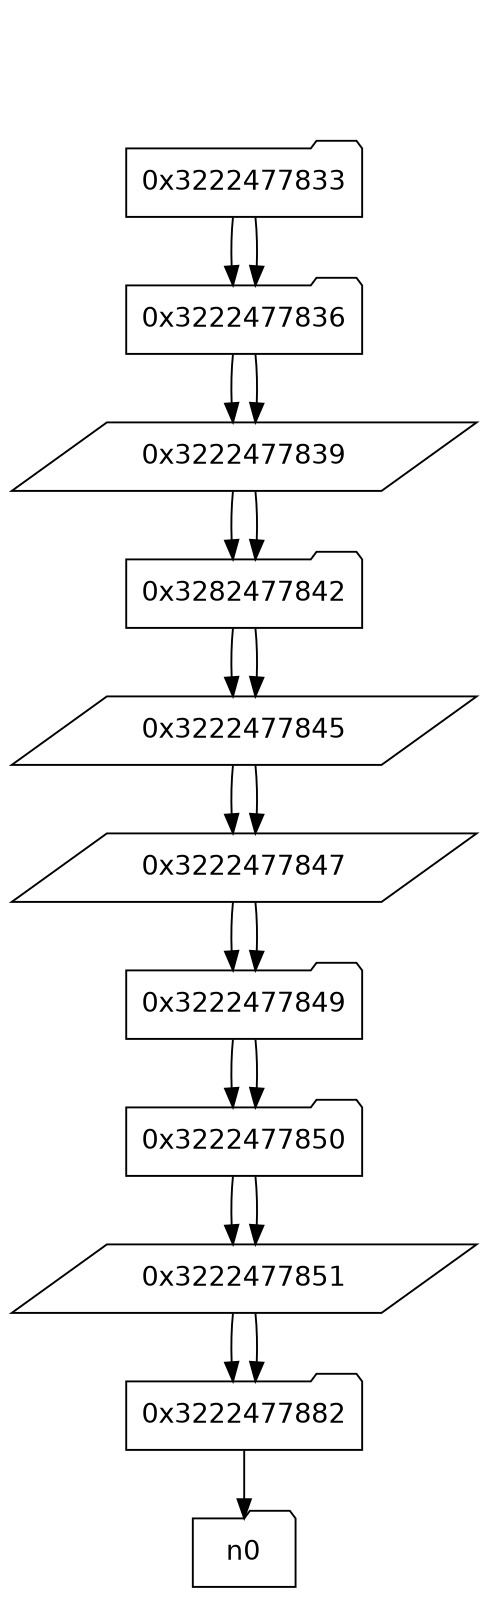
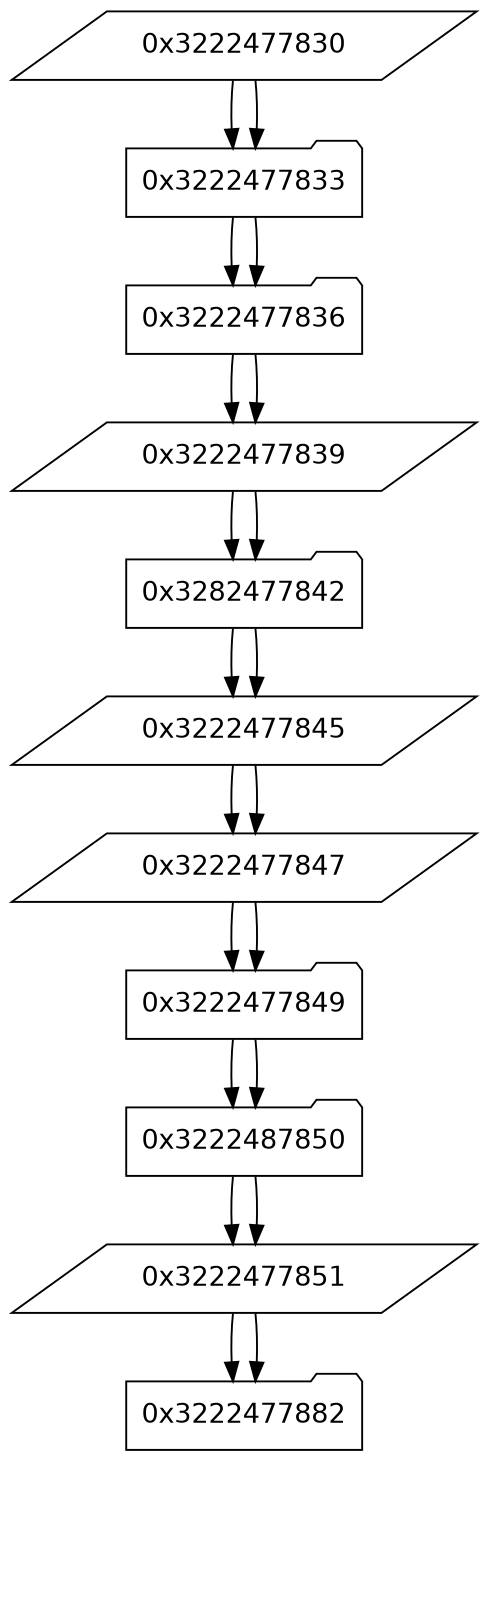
node "0x3222477830": added
node "0x3222477850": label "0x3222477850" -> "0x3222487850"
node "n0": removed
